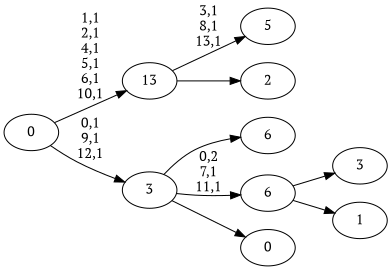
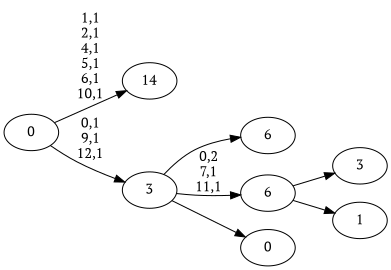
node "5": removed
node "13": label "13" -> "14"
node "2": removed
